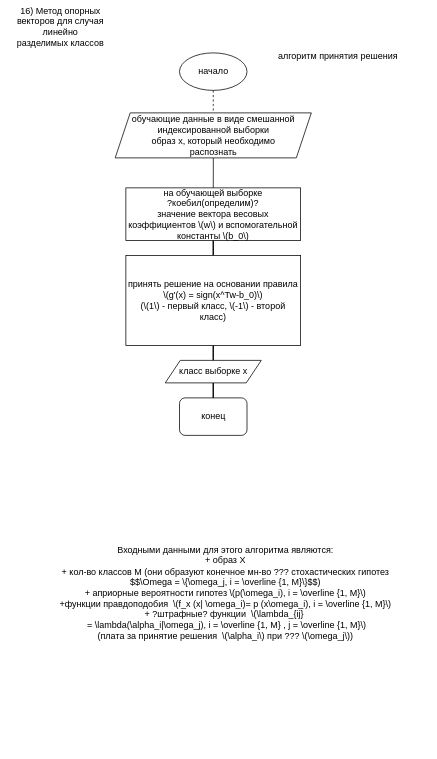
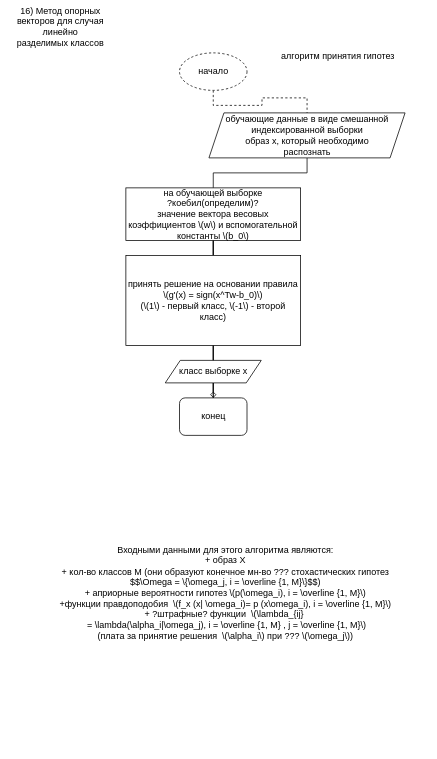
node "алгоритм принятия решения": label "алгоритм принятия решения" -> "алгоритм принятия гипотез"
node "начало": style solid -> dashed
node "обучающие данные в виде смешанной индексированной выборки образ x, который необходимо распознать": moved (213, 135) -> (307, 135)
edge "класс выборке x" -- "конец": arrowhead none -> diamond
